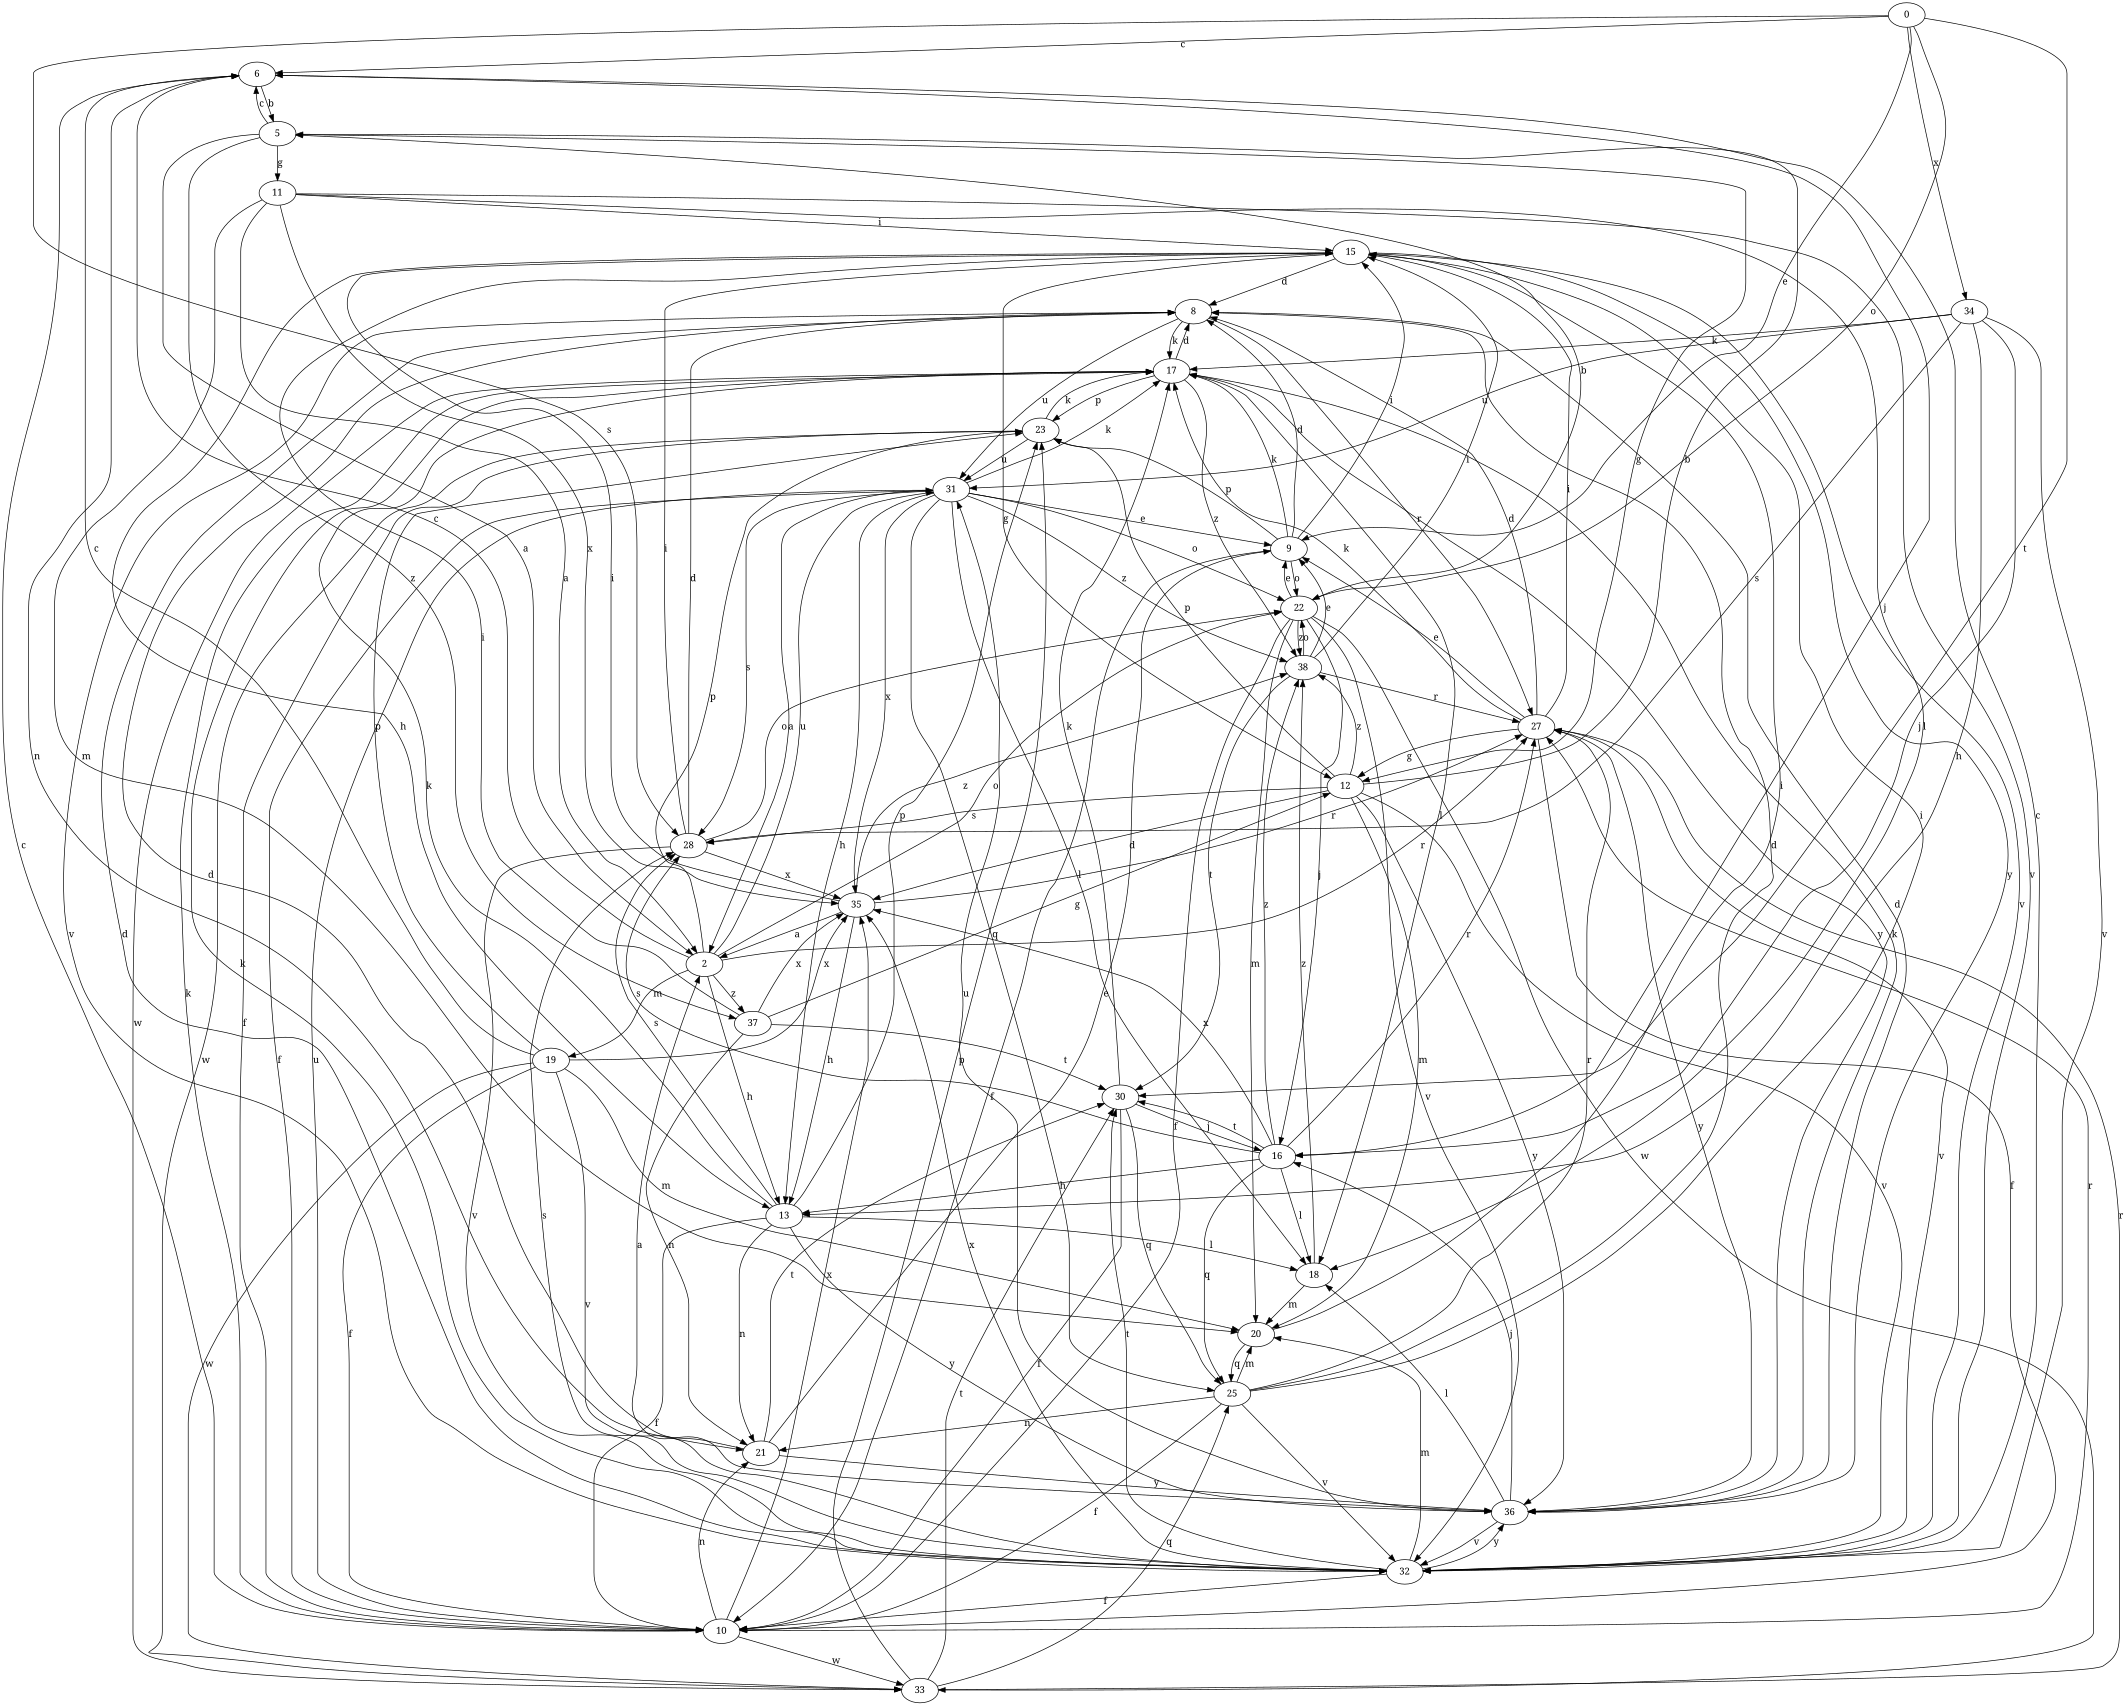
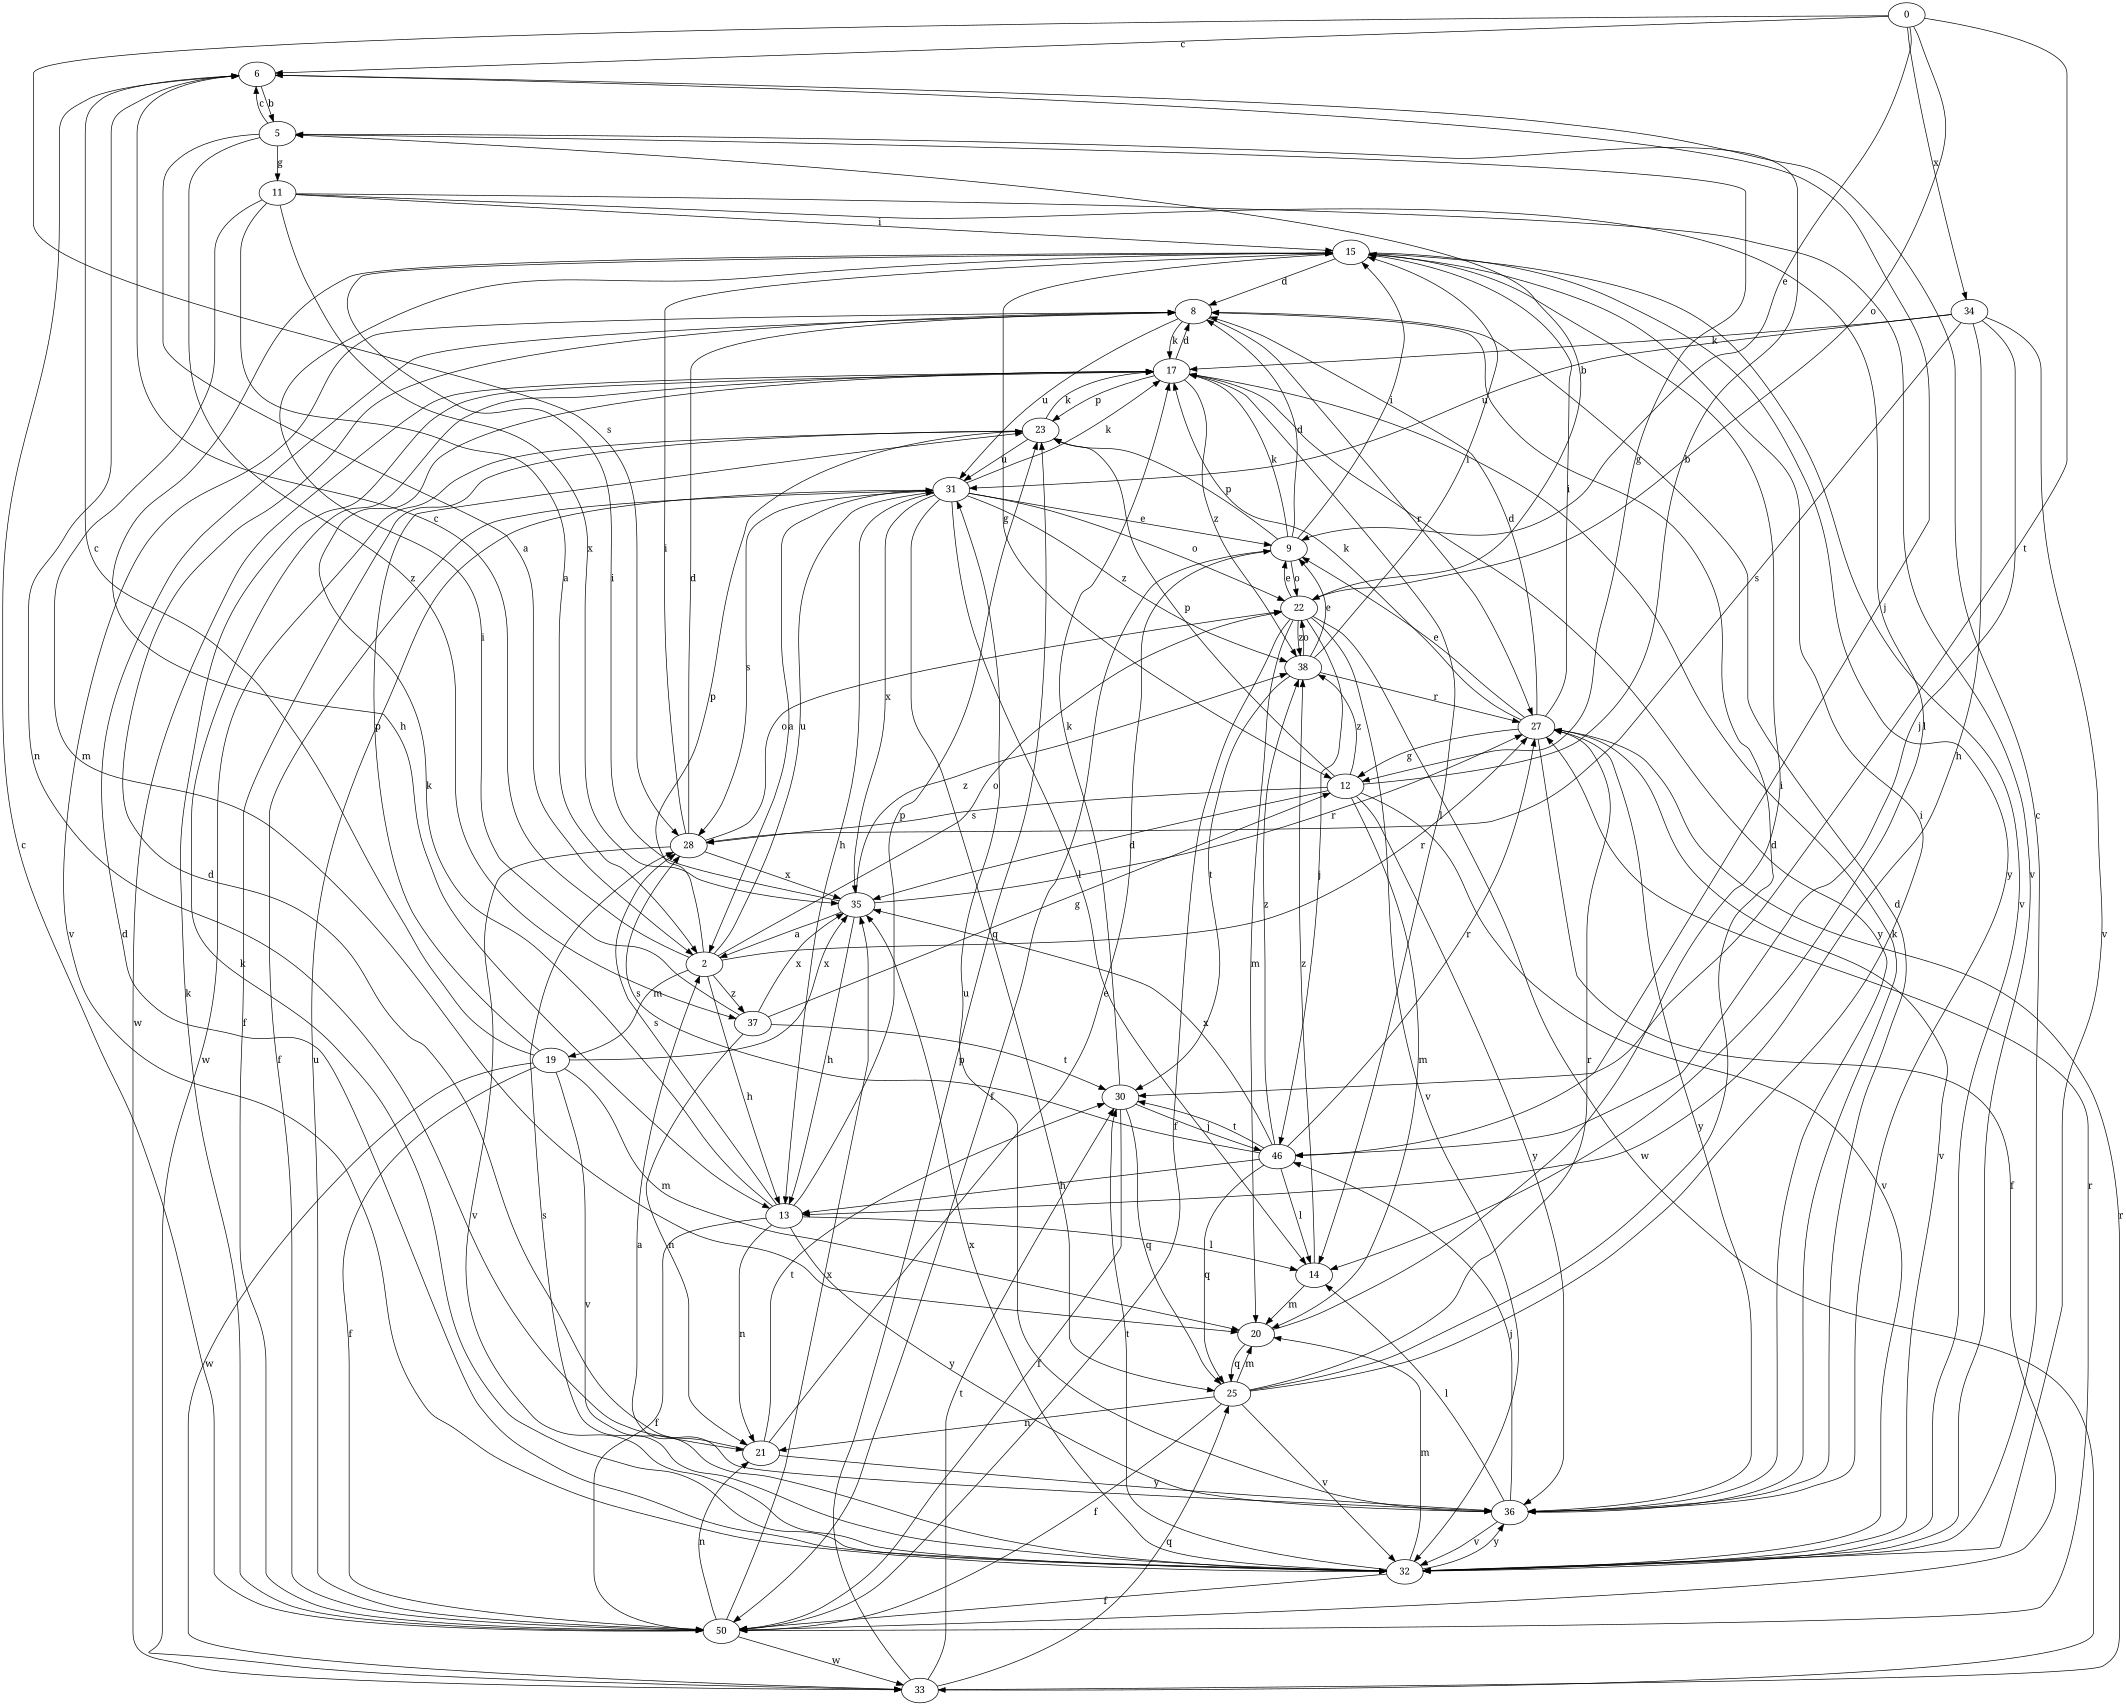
node "16": label "16" -> "46"
node "18": label "18" -> "14"
node "10": label "10" -> "50"
